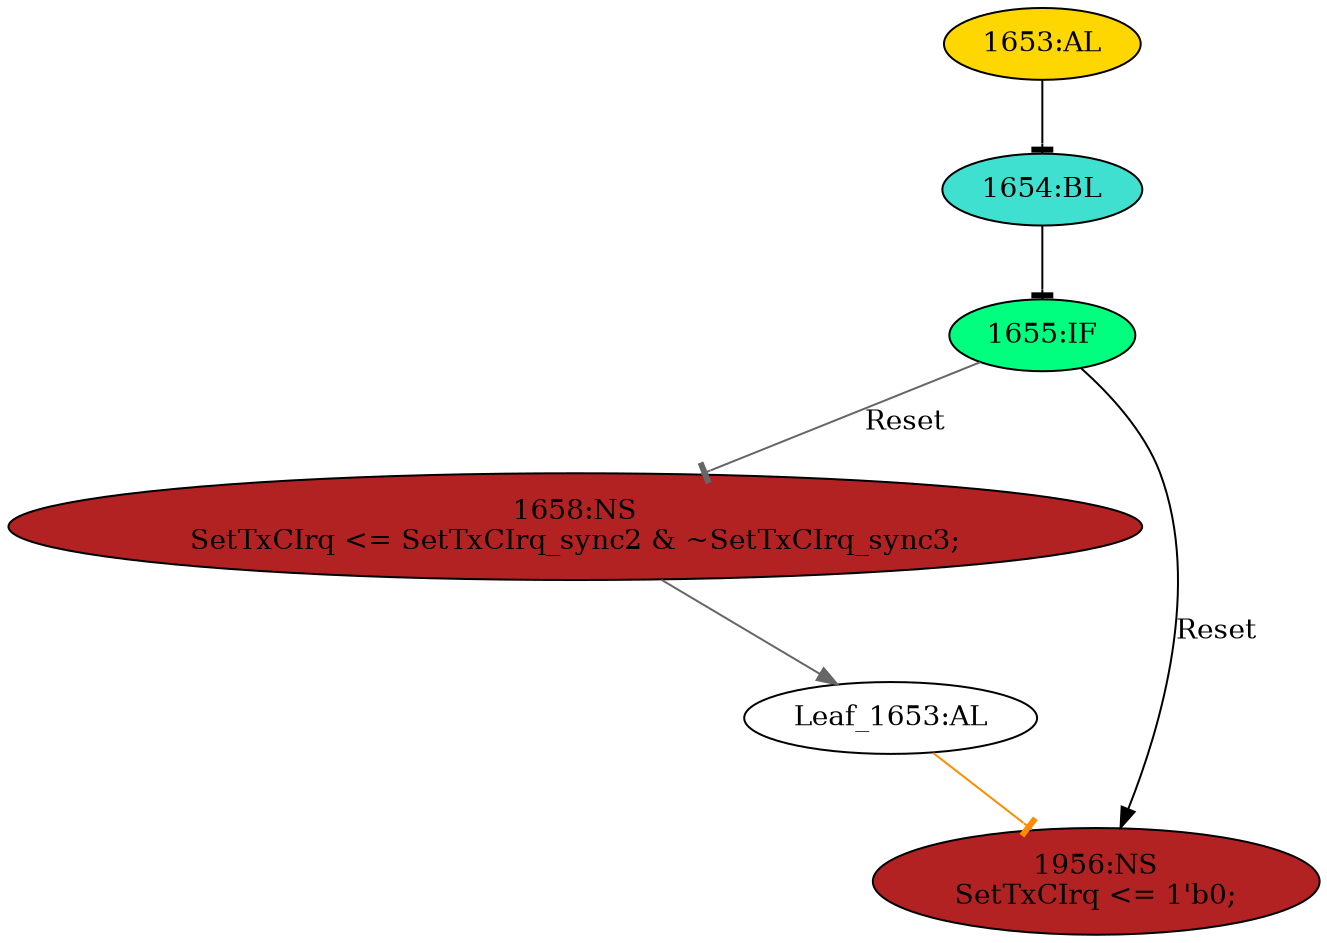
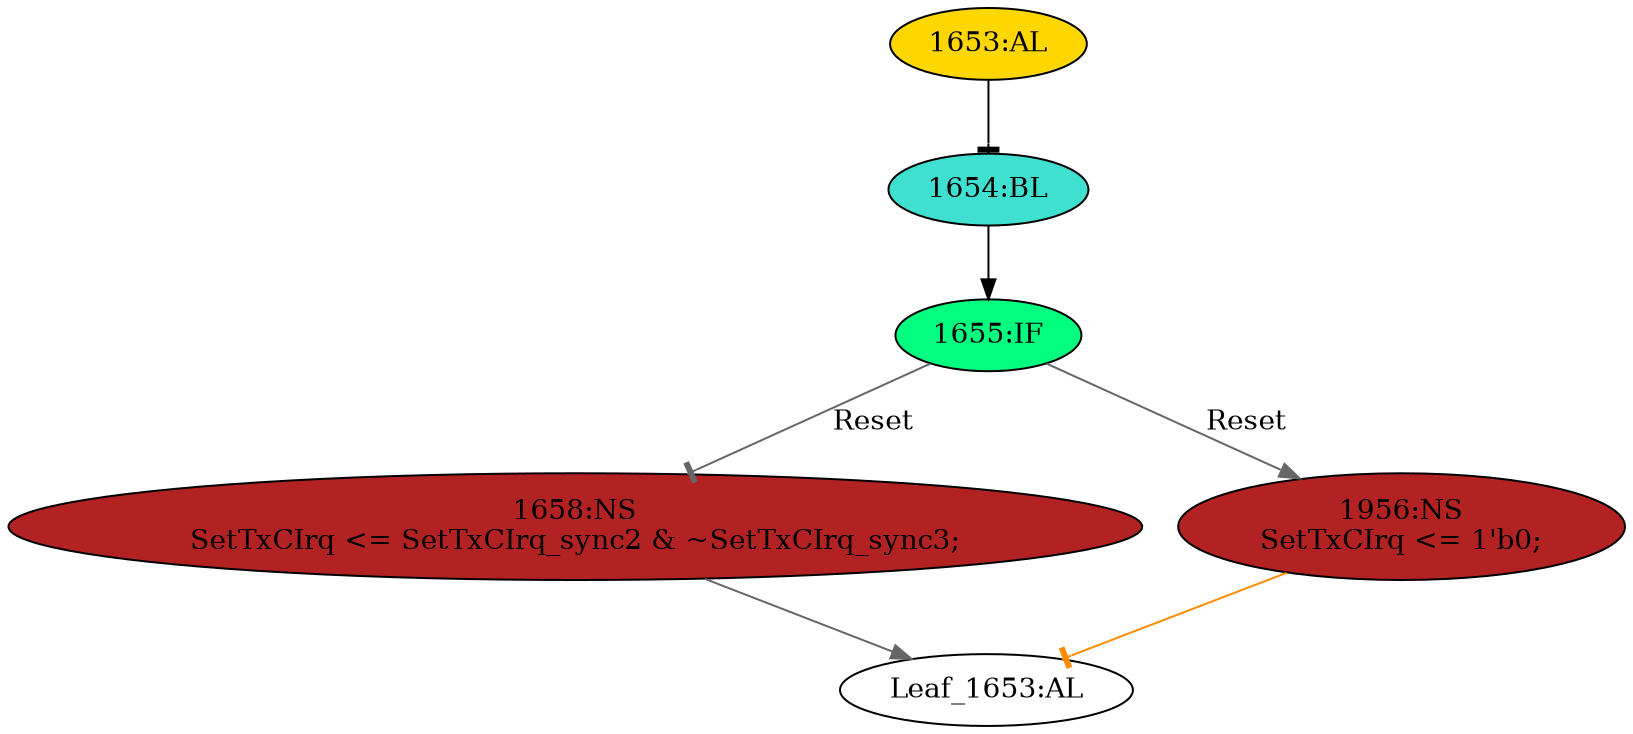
edge "1654:BL" -> "1655:IF": arrowhead tee -> normal
edge "1655:IF" -> "1956:NS SetTxCIrq <= 1'b0;": color black -> gray40
edge "Leaf_1653:AL" -> "1956:NS SetTxCIrq <= 1'b0;": reversed
